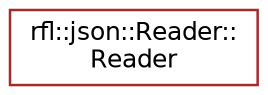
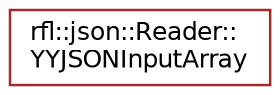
node "rfl::json::Reader:: Reader": label "rfl::json::Reader:: Reader" -> "rfl::json::Reader:: YYJSONInputArray"
